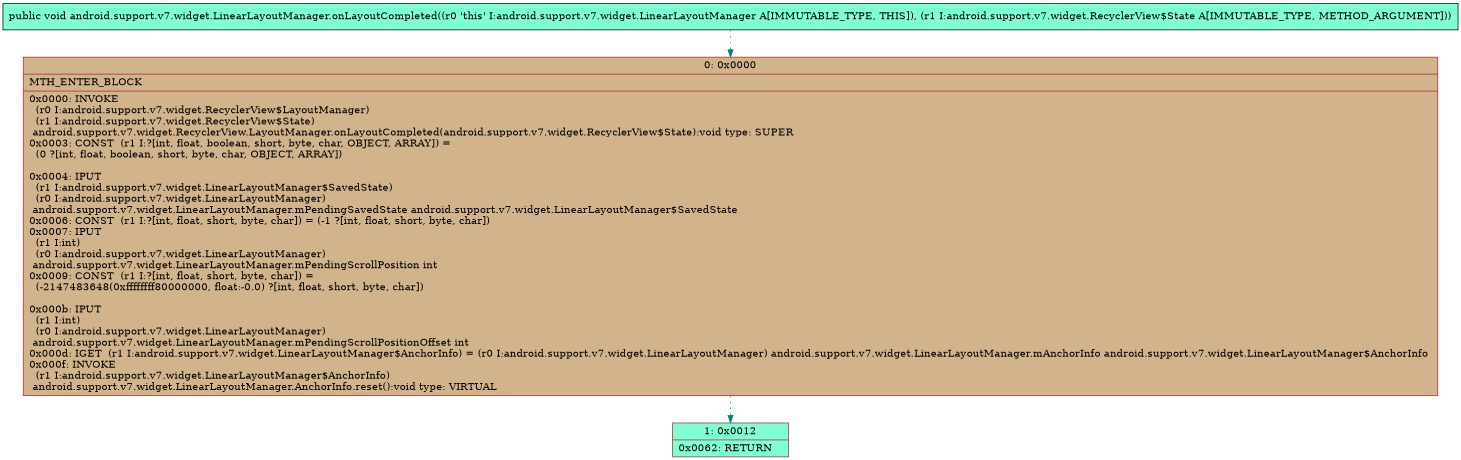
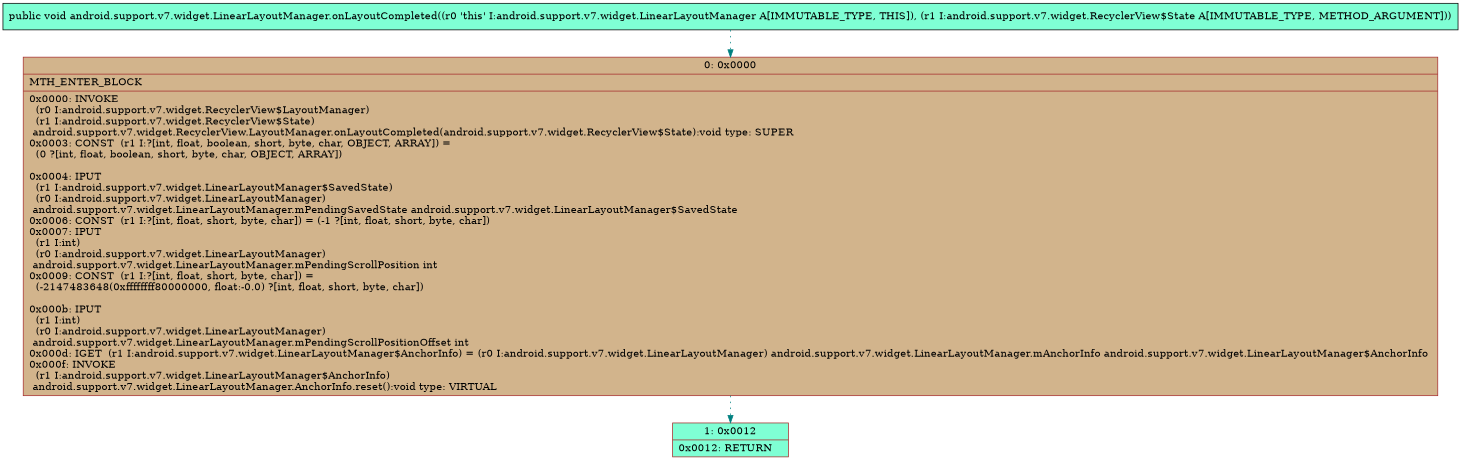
node "1: 0x0012": text "0x0062: RETURN" -> "0x0012: RETURN"
